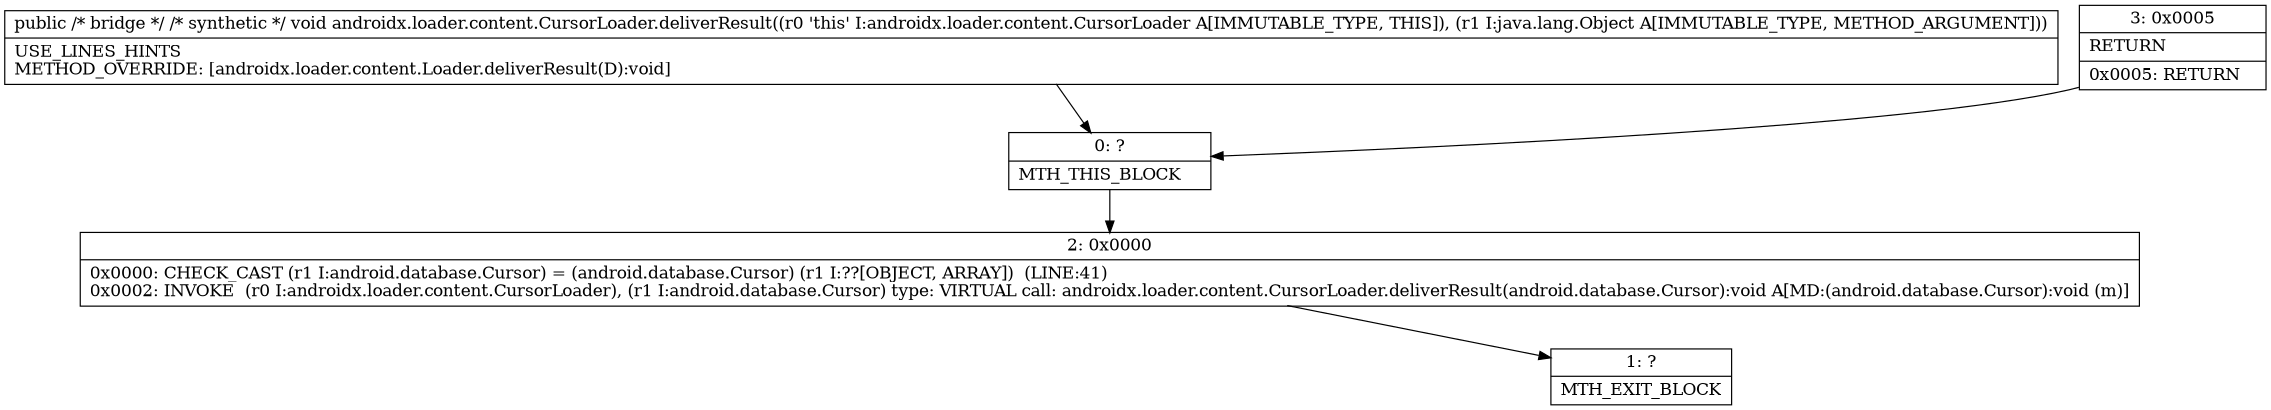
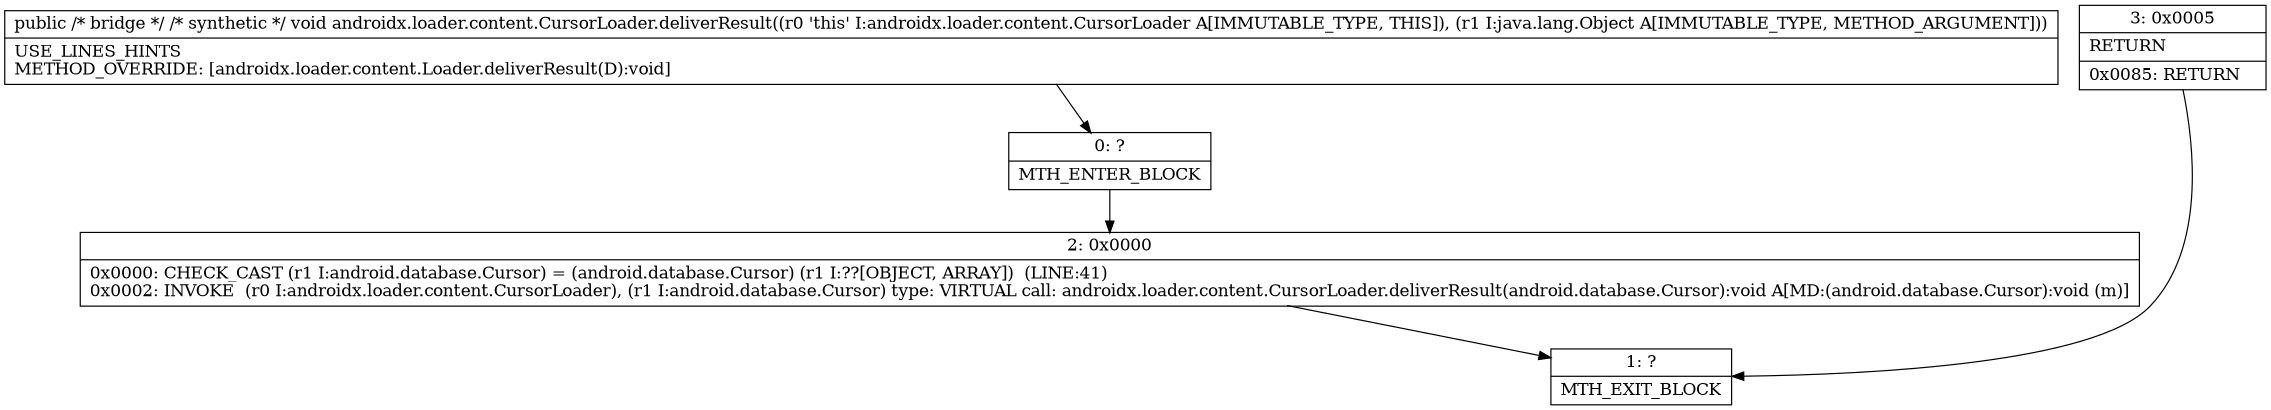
node "3: 0x0005": text "0x0005: RETURN" -> "0x0085: RETURN"
edge "3: 0x0005" -> "0: ?": now "3: 0x0005" -> "1: ?"
node "0: ?": text "MTH_THIS_BLOCK" -> "MTH_ENTER_BLOCK"
